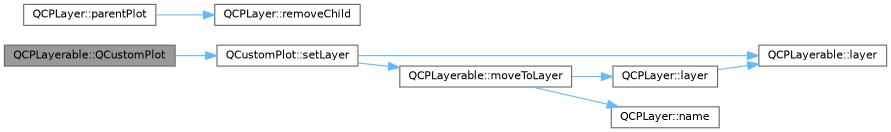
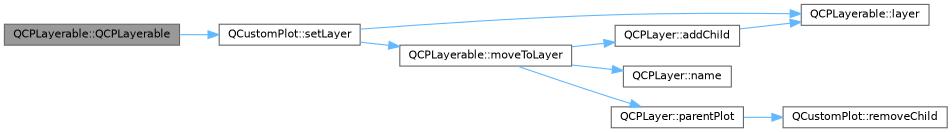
node "QCPLayer::removeChild": label "QCPLayer::removeChild" -> "QCustomPlot::removeChild"
node "QCPLayerable::QCustomPlot": label "QCPLayerable::QCustomPlot" -> "QCPLayerable::QCPLayerable"
node "QCPLayer::layer": label "QCPLayer::layer" -> "QCPLayer::addChild"
edge "QCPLayerable::moveToLayer" -> "QCPLayer::parentPlot": added
